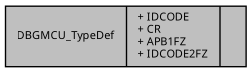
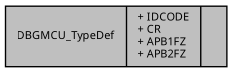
node "DBGMCU_TypeDef": text "+ IDCODE2FZ" -> "+ APB2FZ"
